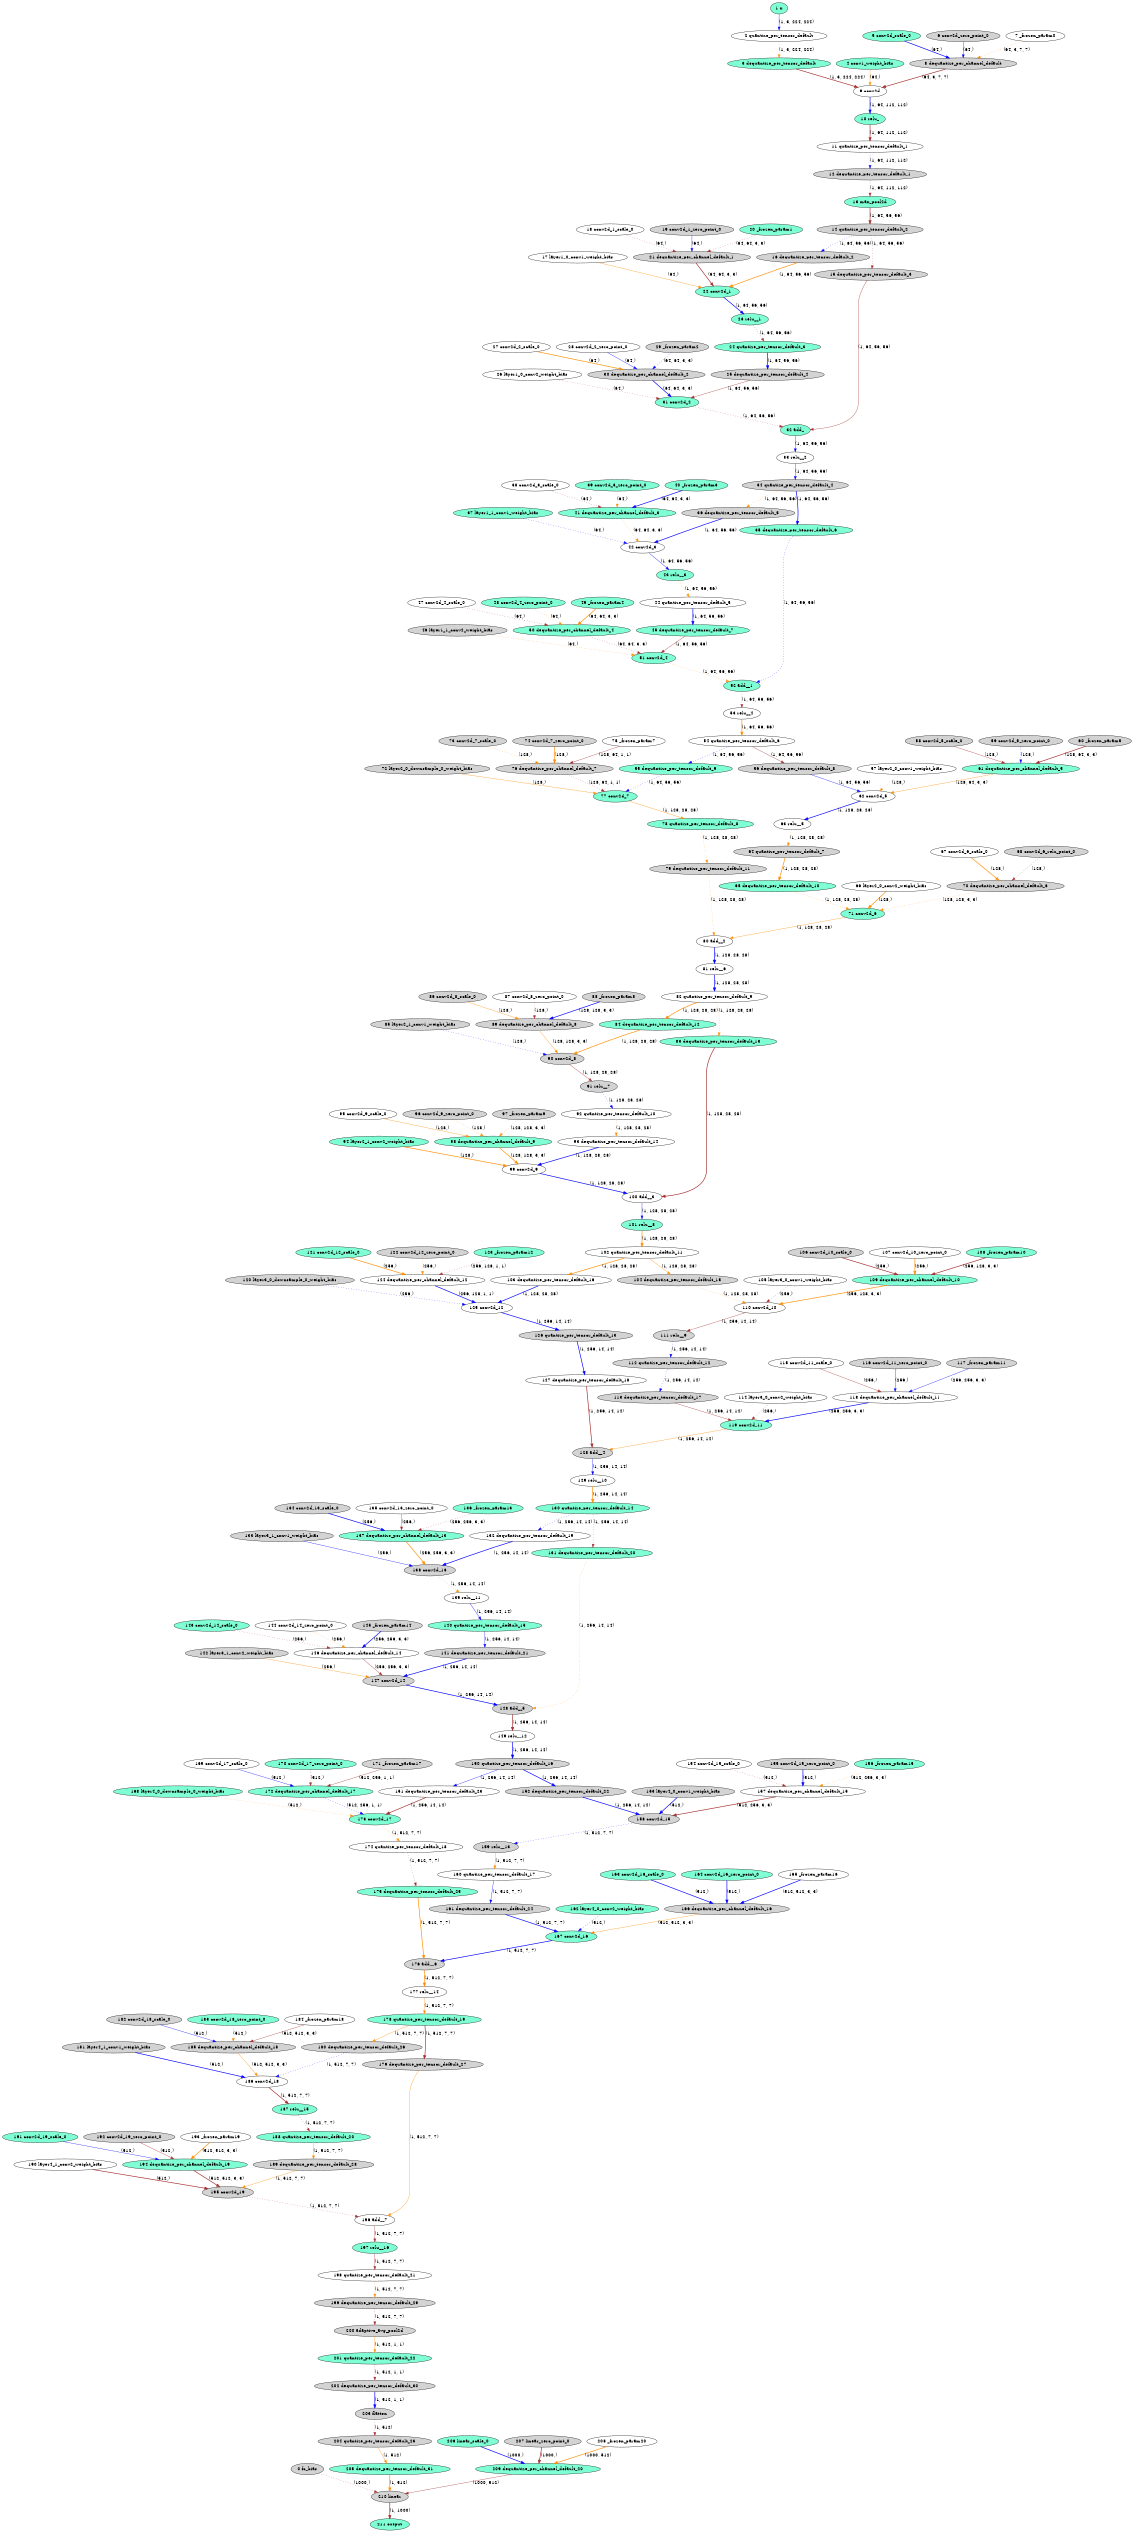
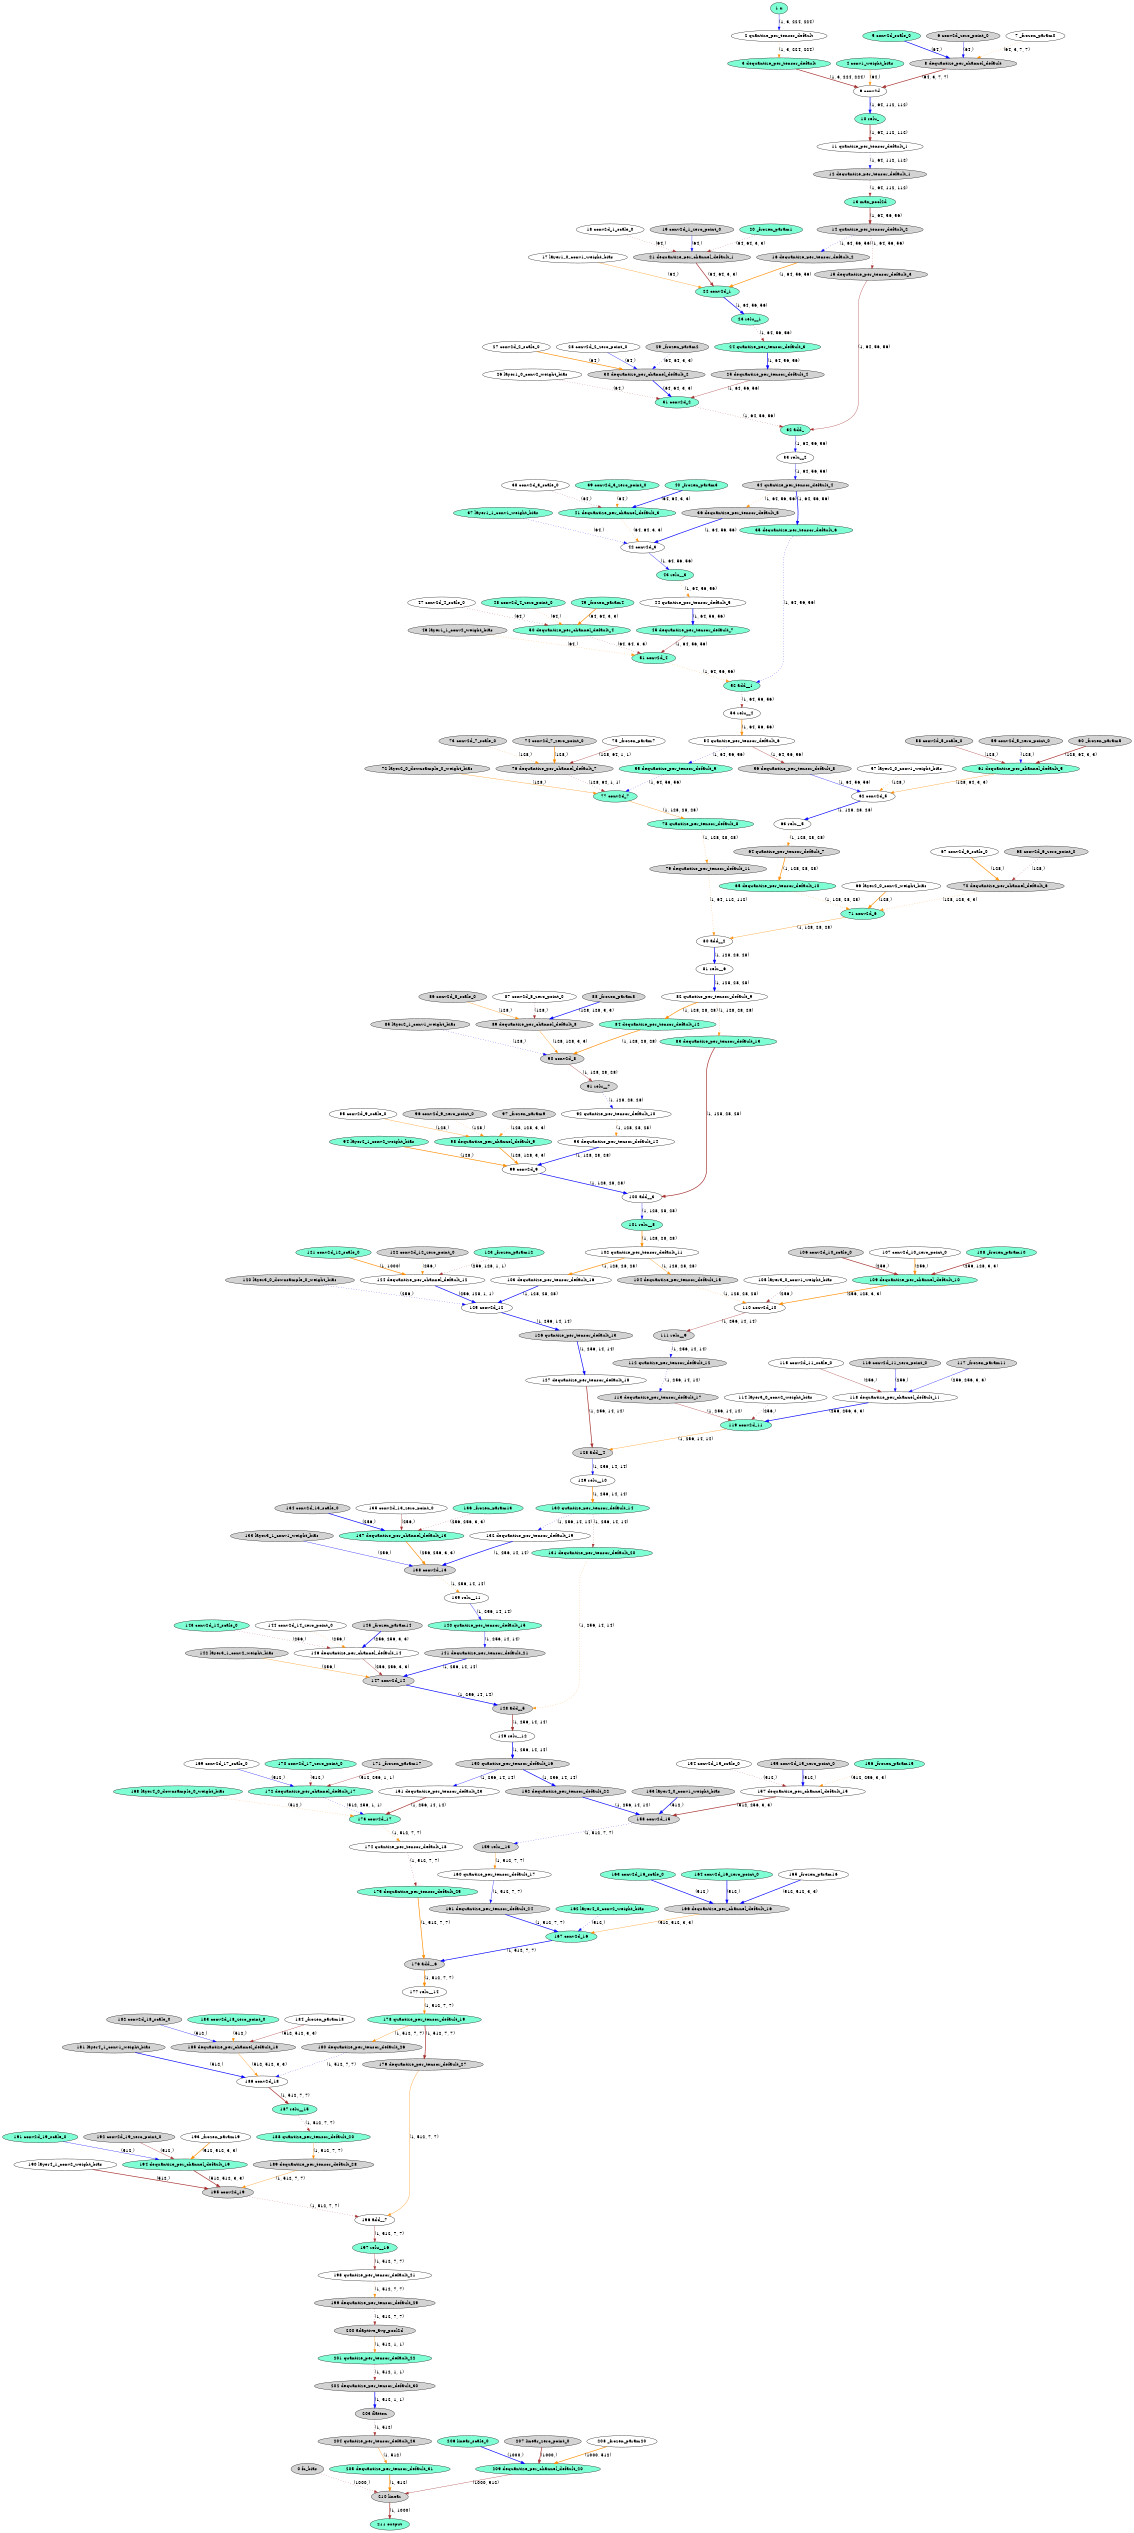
node "68 conv2d_6_relu_point_0": label "68 conv2d_6_relu_point_0" -> "68 conv2d_6_zero_point_0"
edge "79 dequantize_per_tensor_default_11" -> "80 add__2": label "(1, 128, 28, 28)" -> "(1, 64, 112, 112)"
edge "121 conv2d_12_scale_0" -> "124 dequantize_per_channel_default_12": label "(256,)" -> "(1, 1000)"
